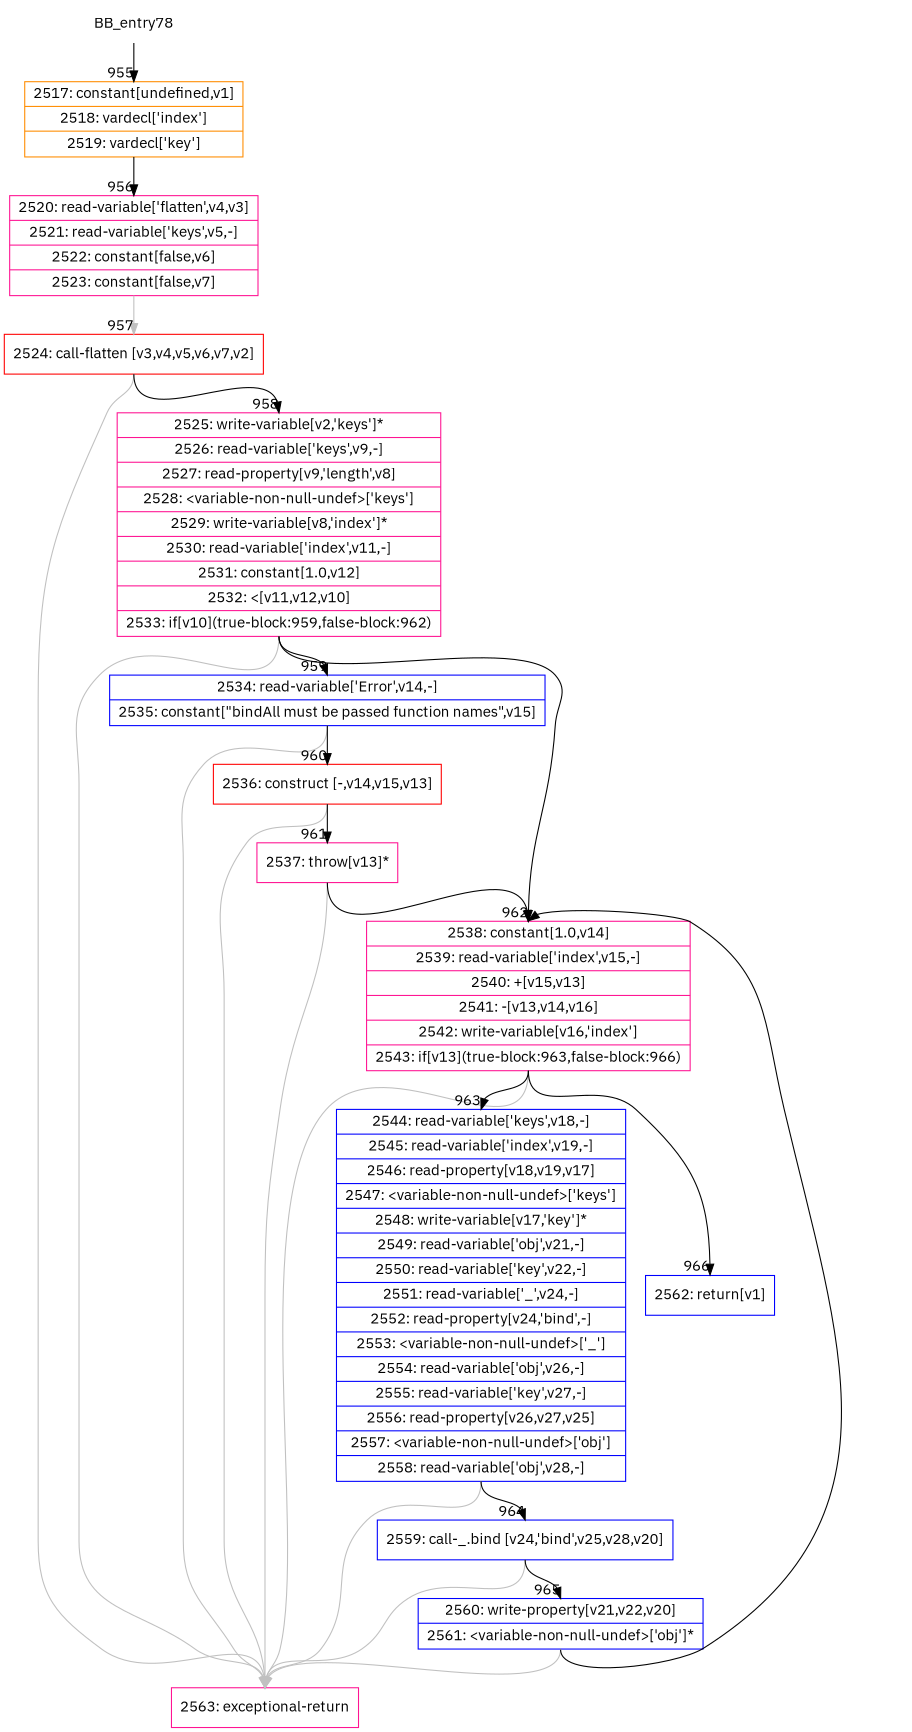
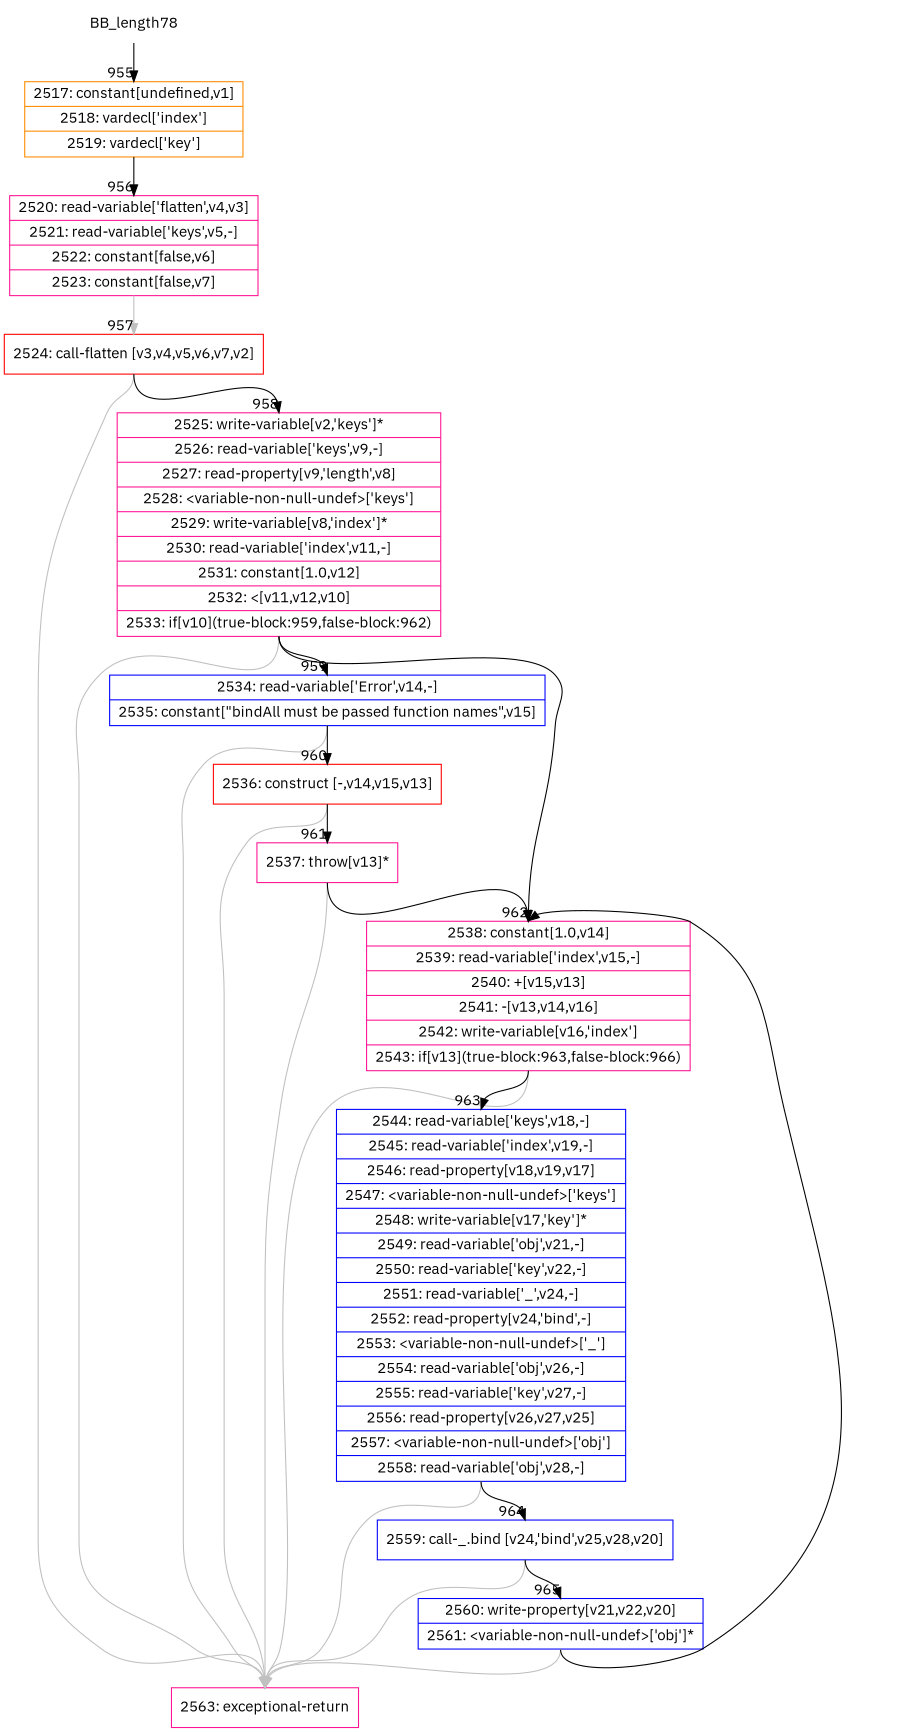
node "BB_entry78": label "BB_entry78" -> "BB_length78"
node "2562: return[v1]": removed
